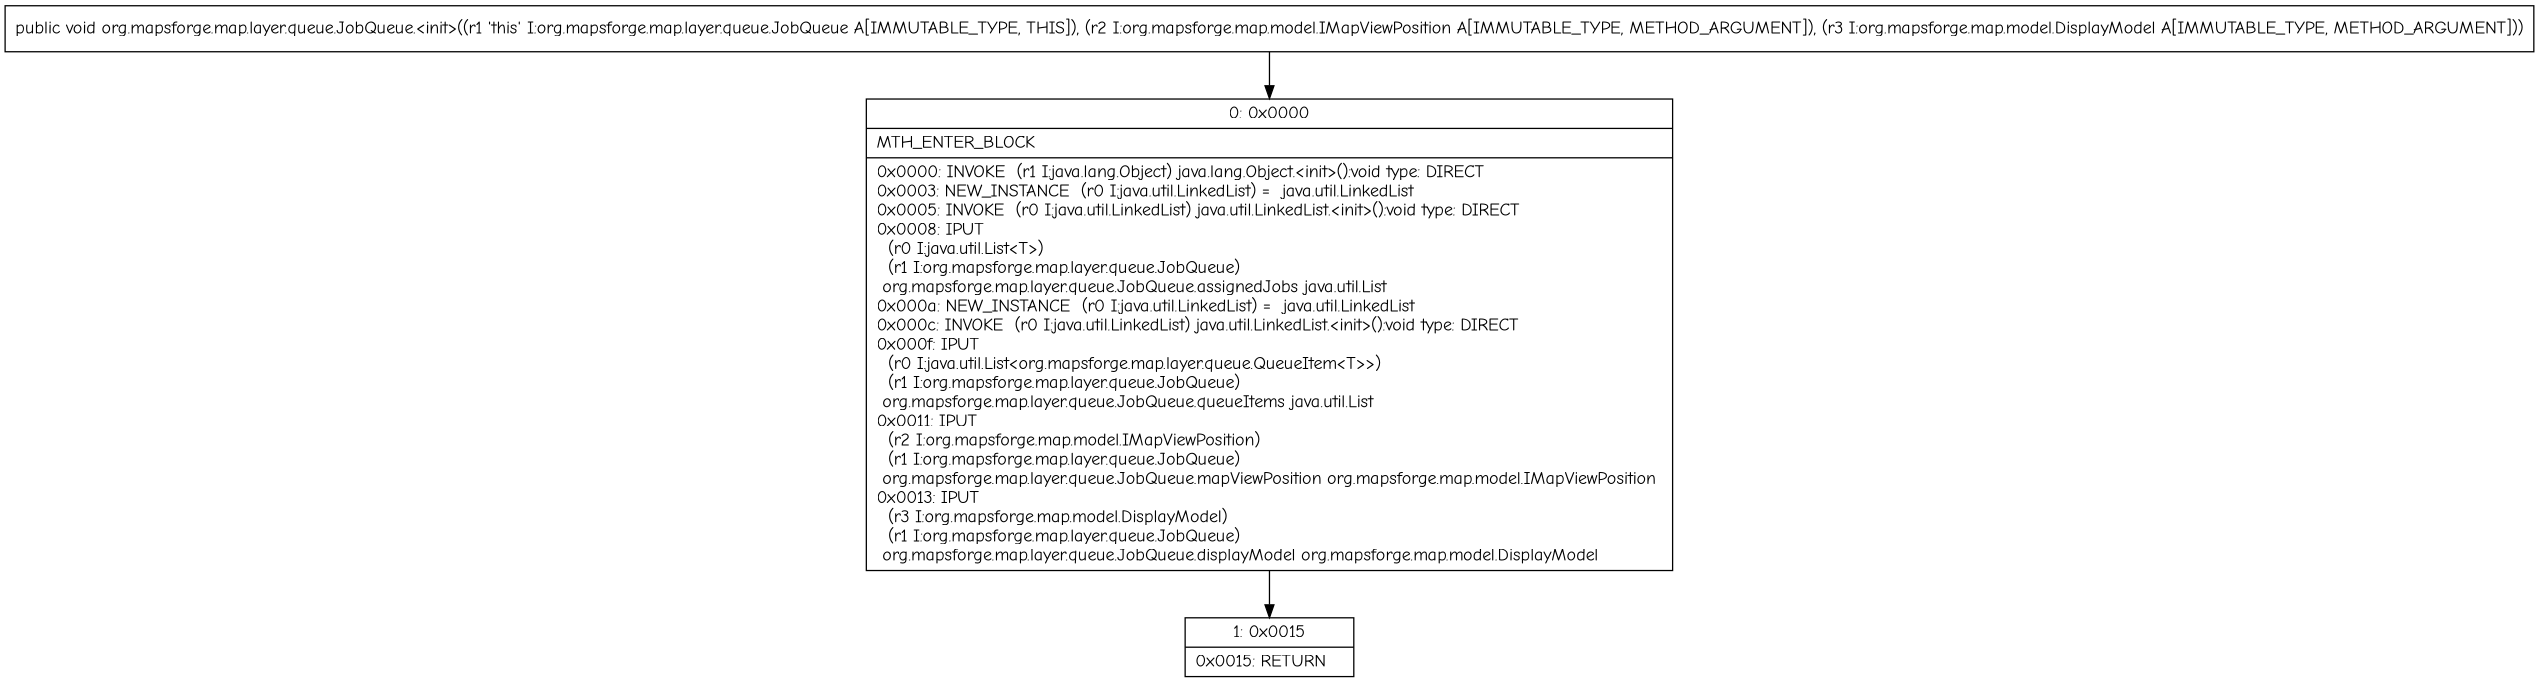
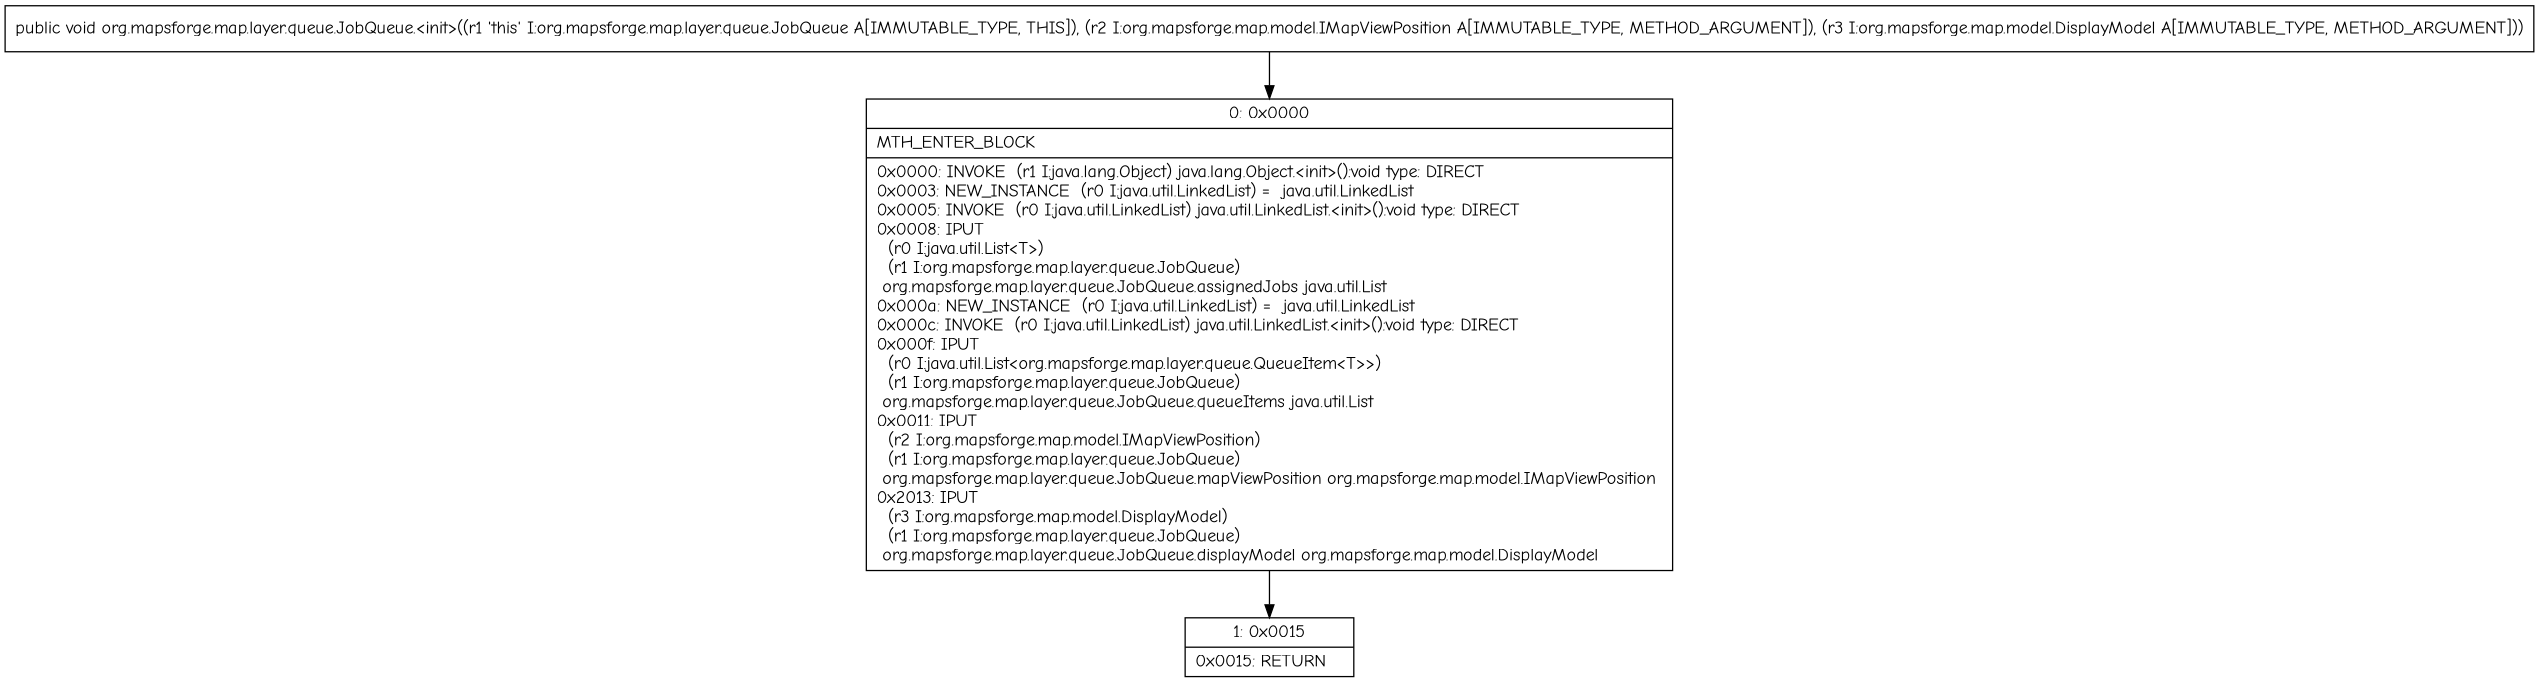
node "0: 0x0000": text "0x0013: IPUT" -> "0x2013: IPUT"
